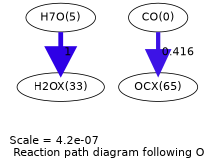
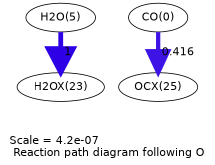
node "H7O(5)": label "H7O(5)" -> "H2O(5)"
node "H2OX(33)": label "H2OX(33)" -> "H2OX(23)"
node "OCX(65)": label "OCX(65)" -> "OCX(25)"
